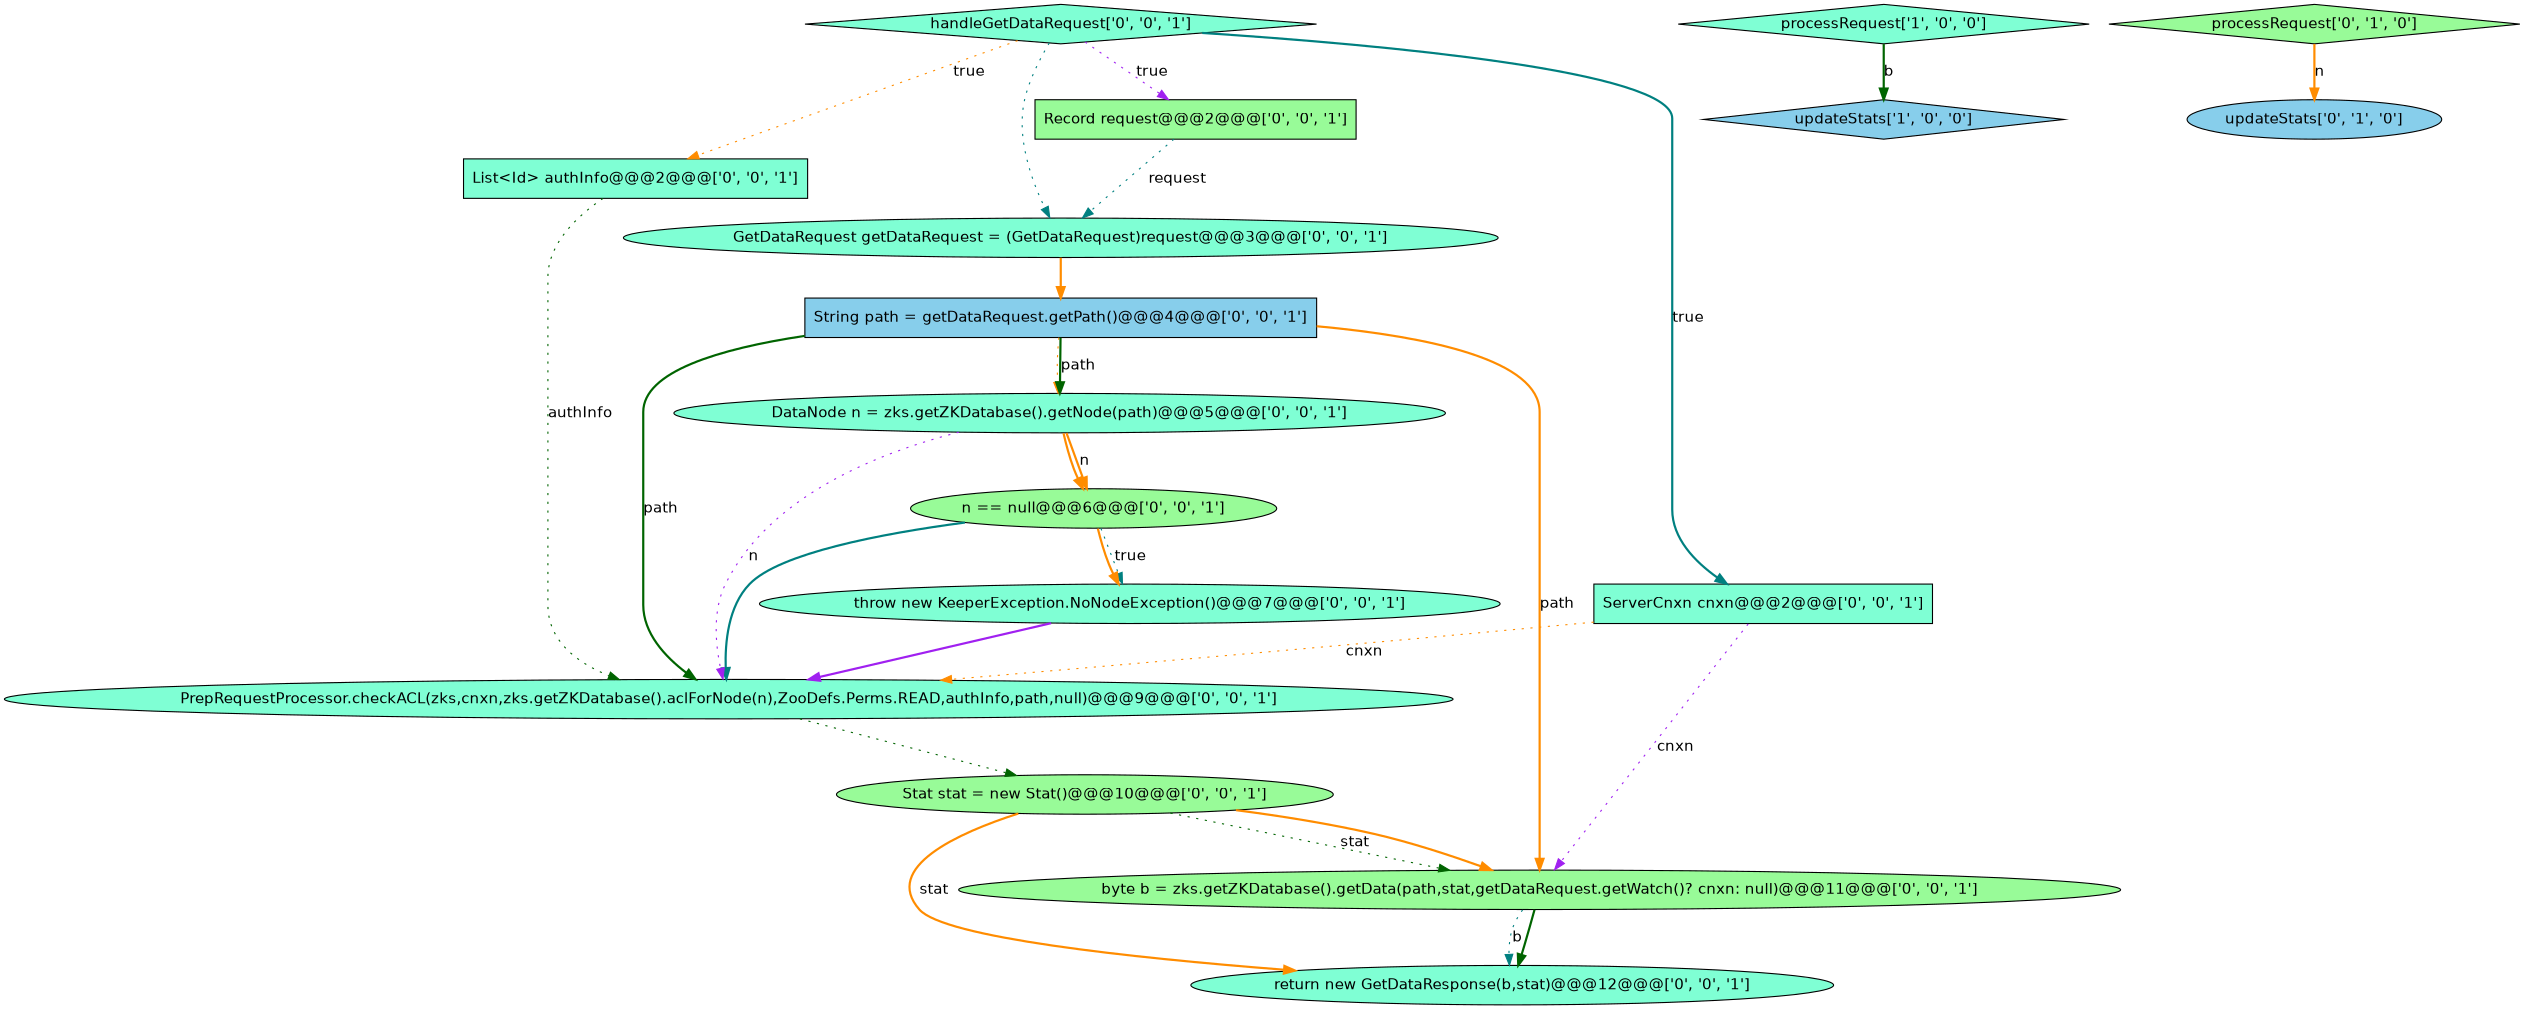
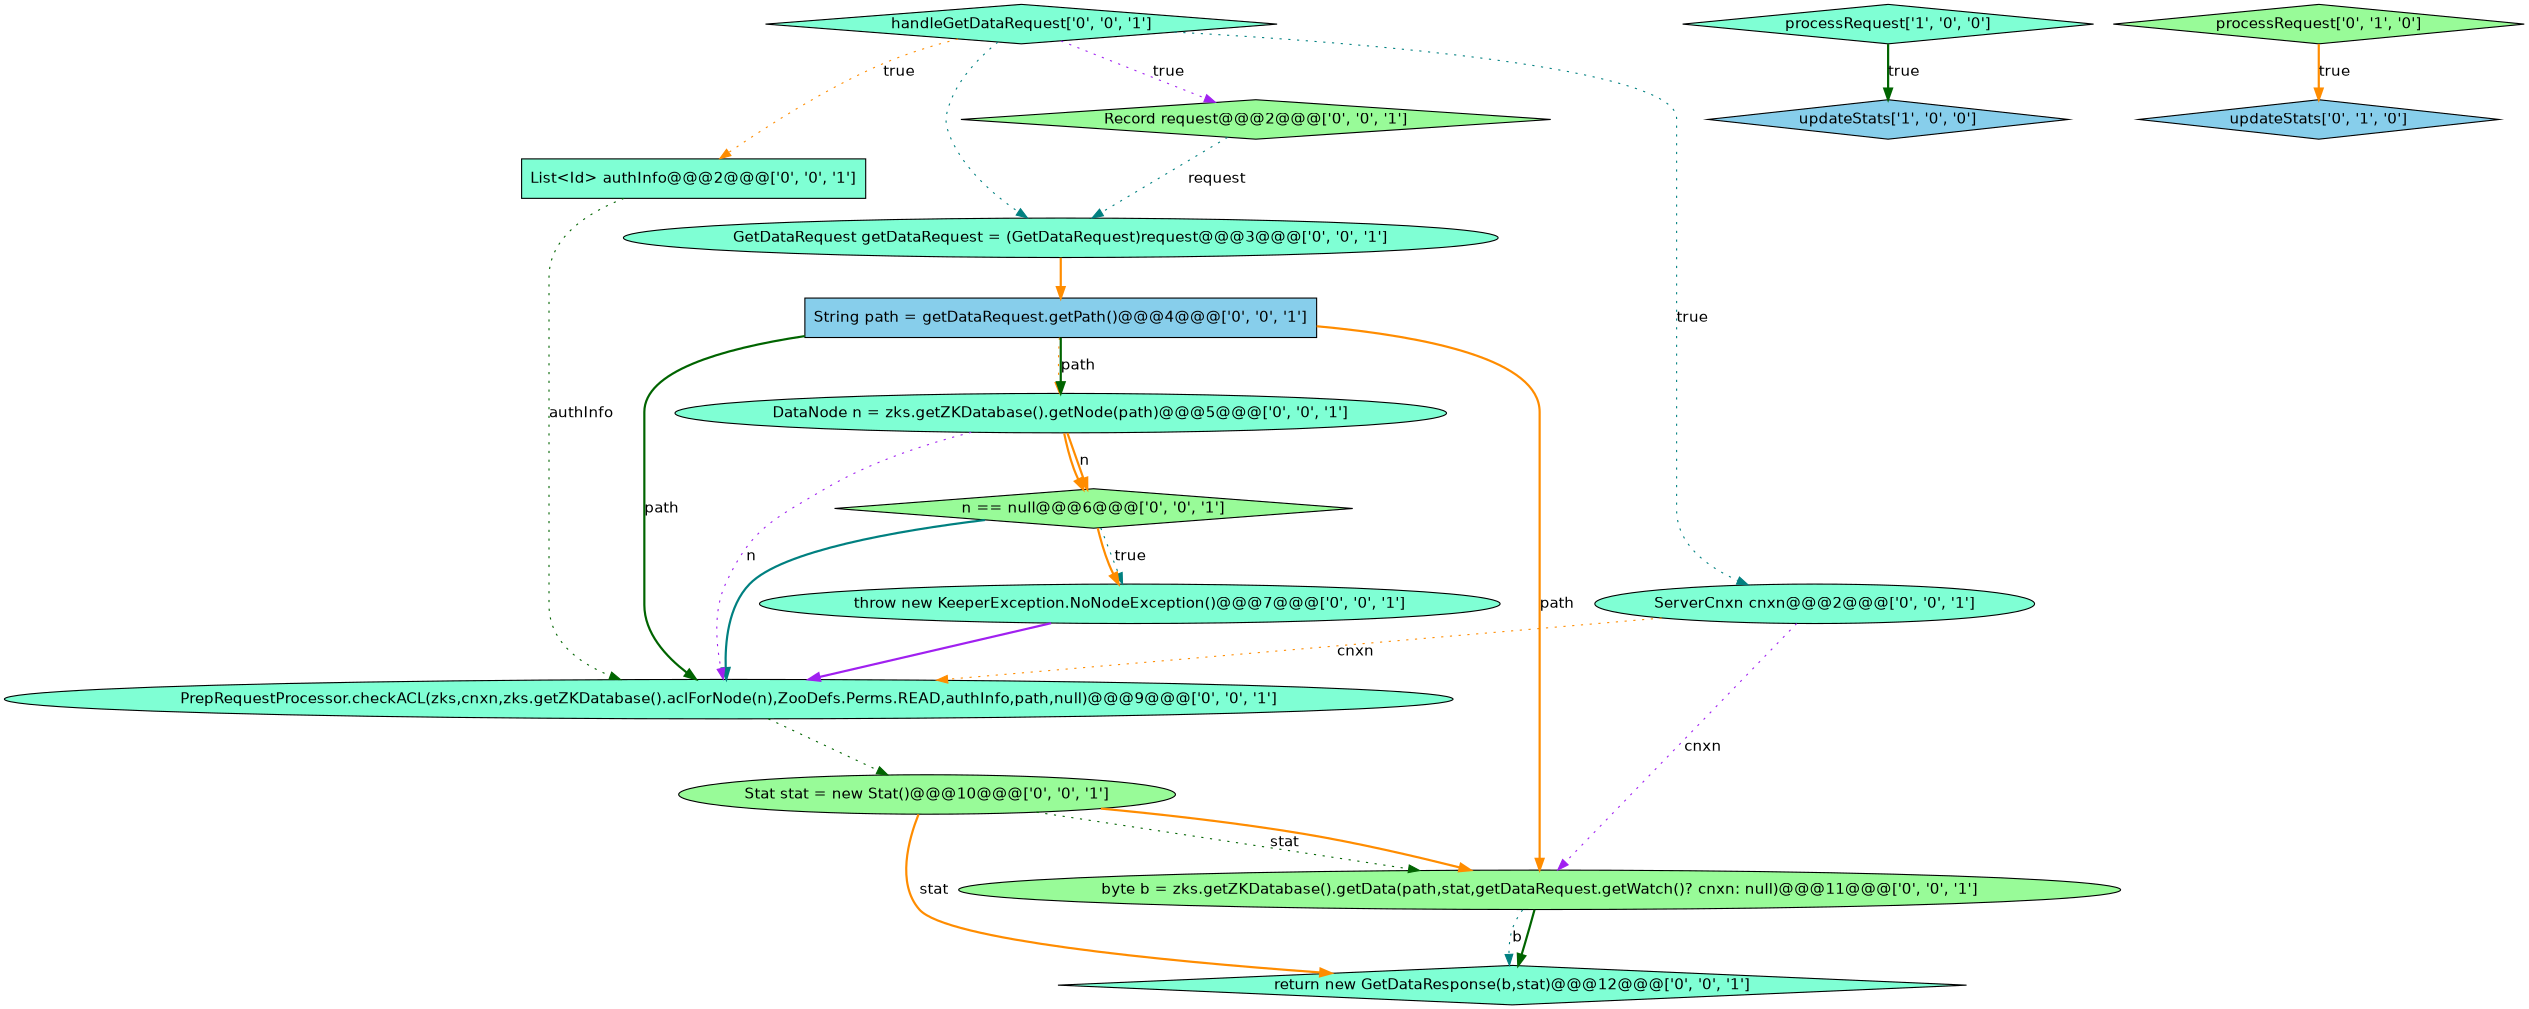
edge "processRequest['1', '0', '0']" -> "updateStats['1', '0', '0']": label "b" -> "true"
edge "processRequest['0', '1', '0']" -> "updateStats['0', '1', '0']": label "n" -> "true"
edge "handleGetDataRequest['0', '0', '1']" -> "ServerCnxn cnxn@@@2@@@['0', '0', '1']": style bold -> dotted
node "Record request@@@2@@@['0', '0', '1']": shape box -> diamond
node "updateStats['0', '1', '0']": shape ellipse -> diamond
node "n == null@@@6@@@['0', '0', '1']": shape ellipse -> diamond
node "ServerCnxn cnxn@@@2@@@['0', '0', '1']": shape box -> ellipse
node "return new GetDataResponse(b,stat)@@@12@@@['0', '0', '1']": shape ellipse -> diamond
